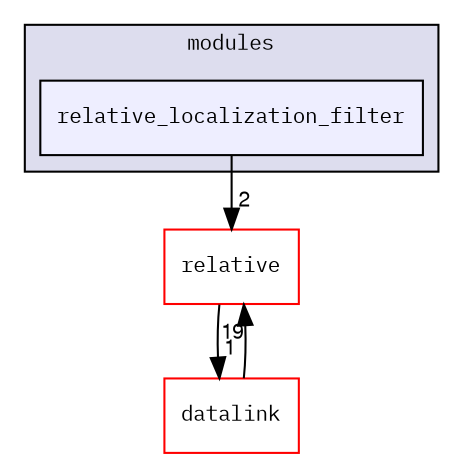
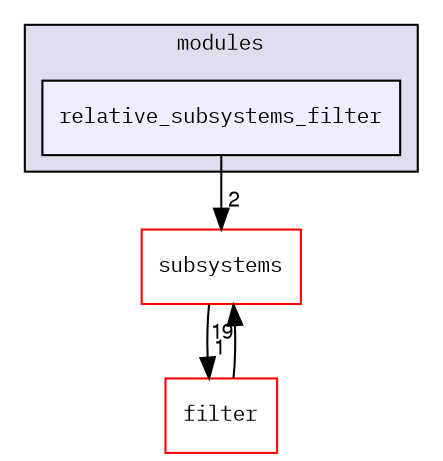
node "relative_localization_filter": label "relative_localization_filter" -> "relative_subsystems_filter"
node "relative": label "relative" -> "subsystems"
node "datalink": label "datalink" -> "filter"
